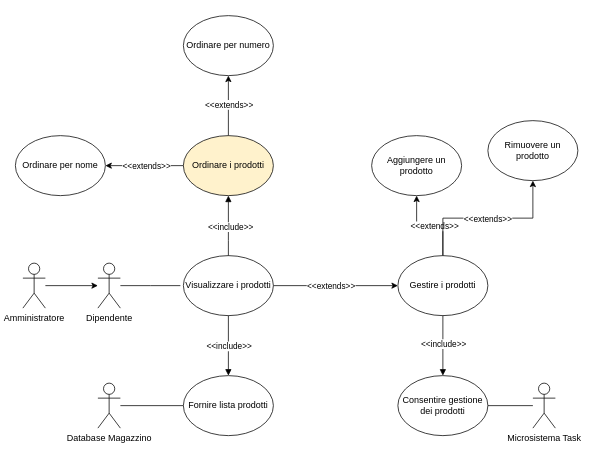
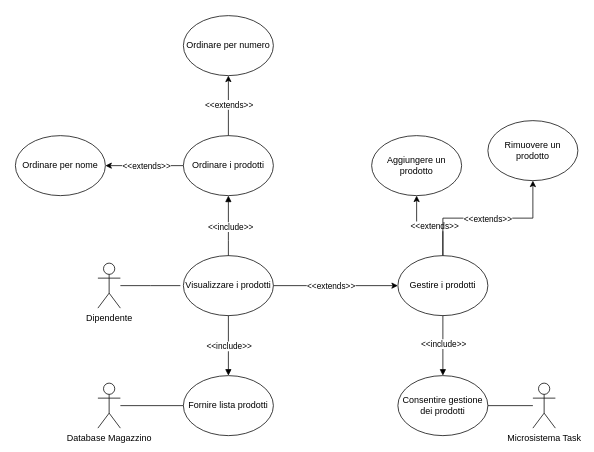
node "Ordinare i prodotti": fillcolor #fff2cc -> #ffffff
node "Amministratore": removed
edge "Amministratore" -> "Dipendente": removed
